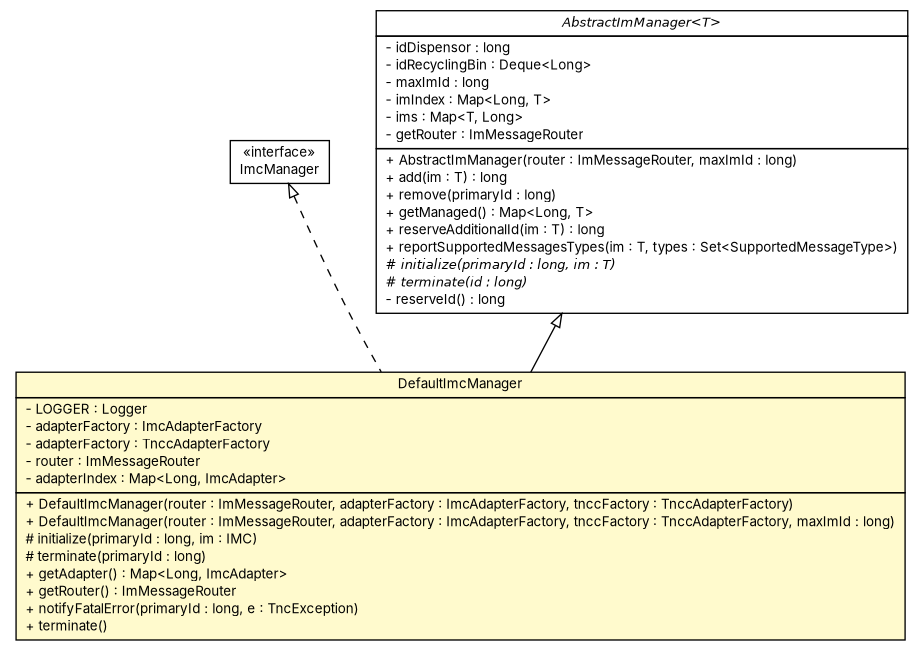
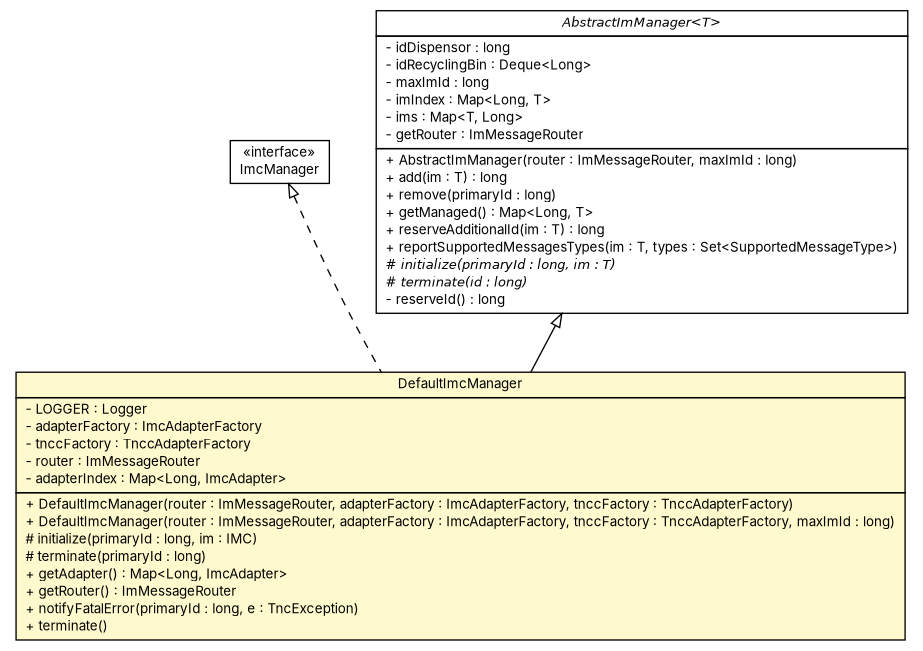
node "DefaultImcManager": text "- adapterFactory : TnccAdapterFactory" -> "- tnccFactory : TnccAdapterFactory"
